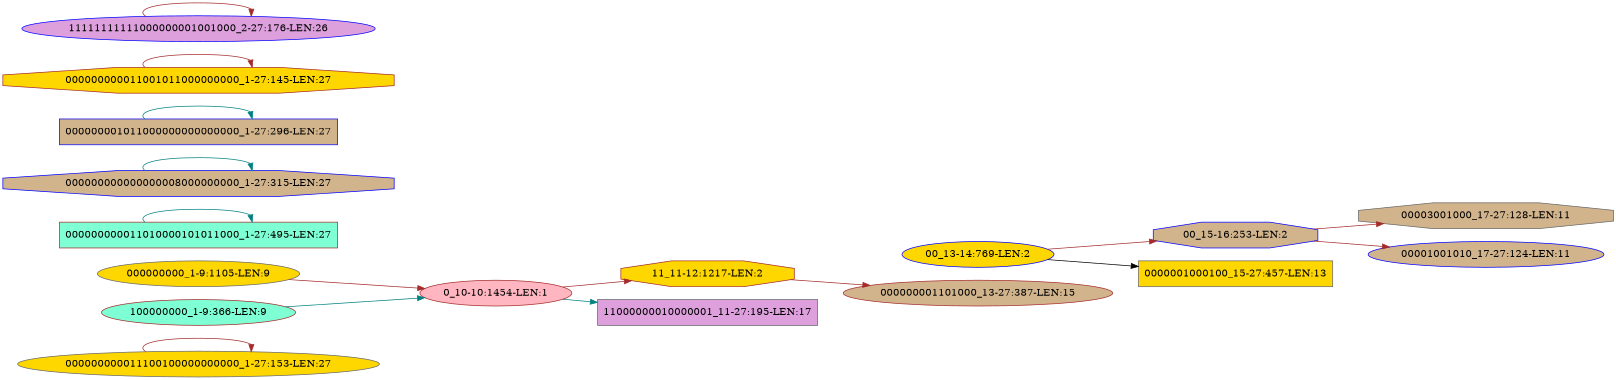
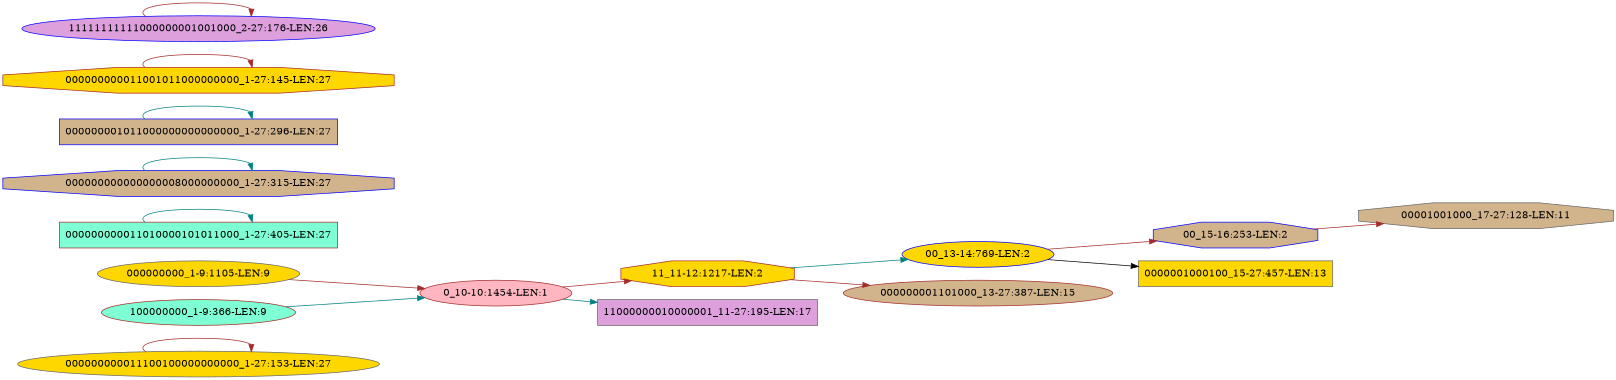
node "00003001000_17-27:128-LEN:11": label "00003001000_17-27:128-LEN:11" -> "00001001000_17-27:128-LEN:11"
node "000000000011010000101011000_1-27:495-LEN:27": label "000000000011010000101011000_1-27:495-LEN:27" -> "000000000011010000101011000_1-27:405-LEN:27"
node "00001001010_17-27:124-LEN:11": removed
edge "11_11-12:1217-LEN:2" -> "00_13-14:769-LEN:2": added
